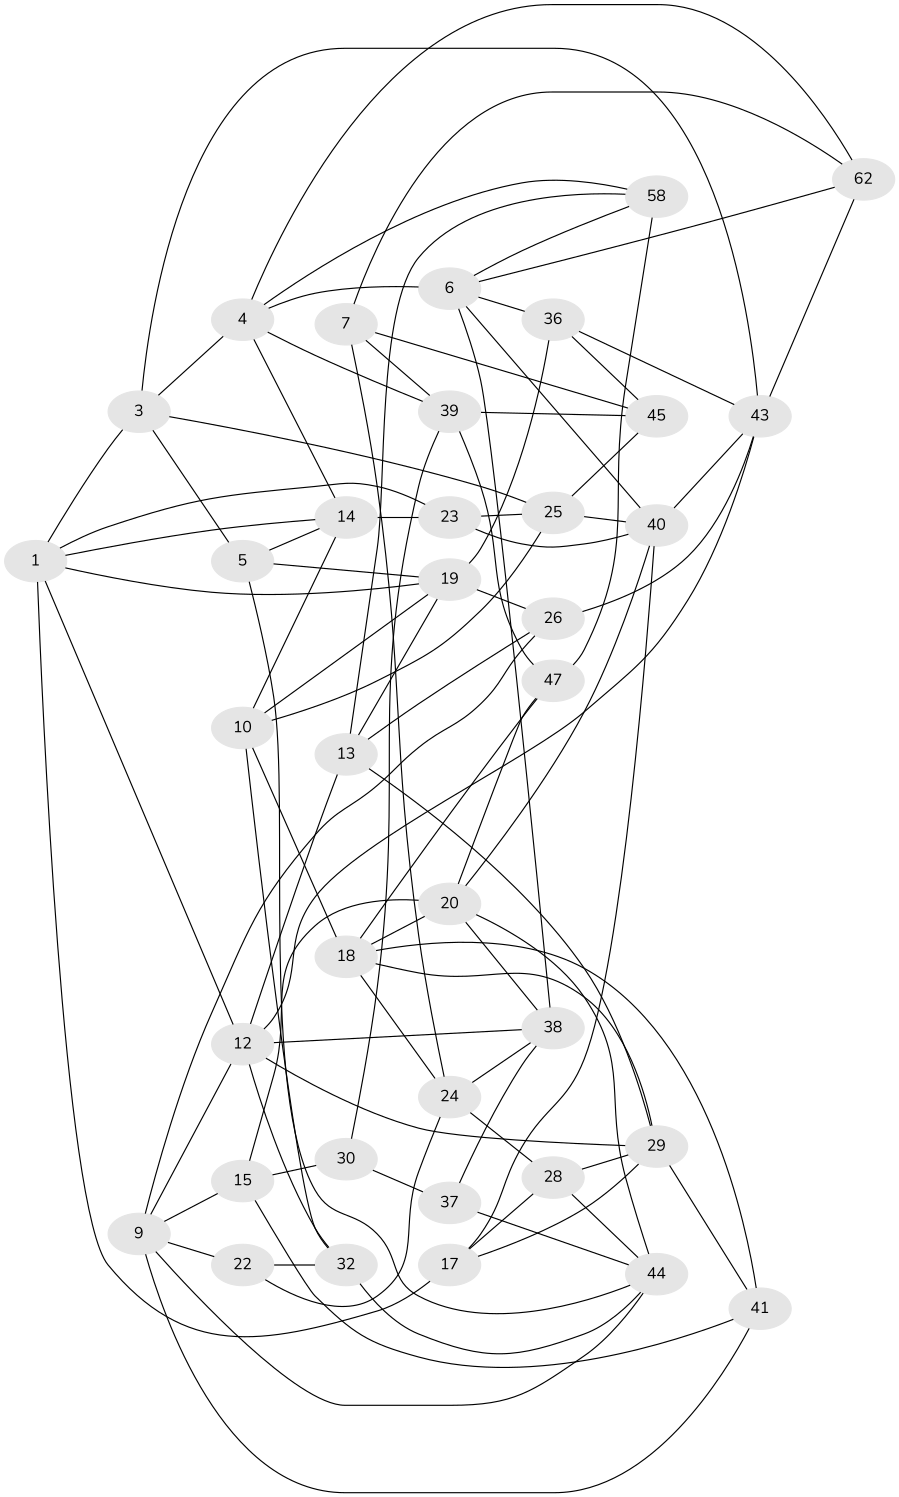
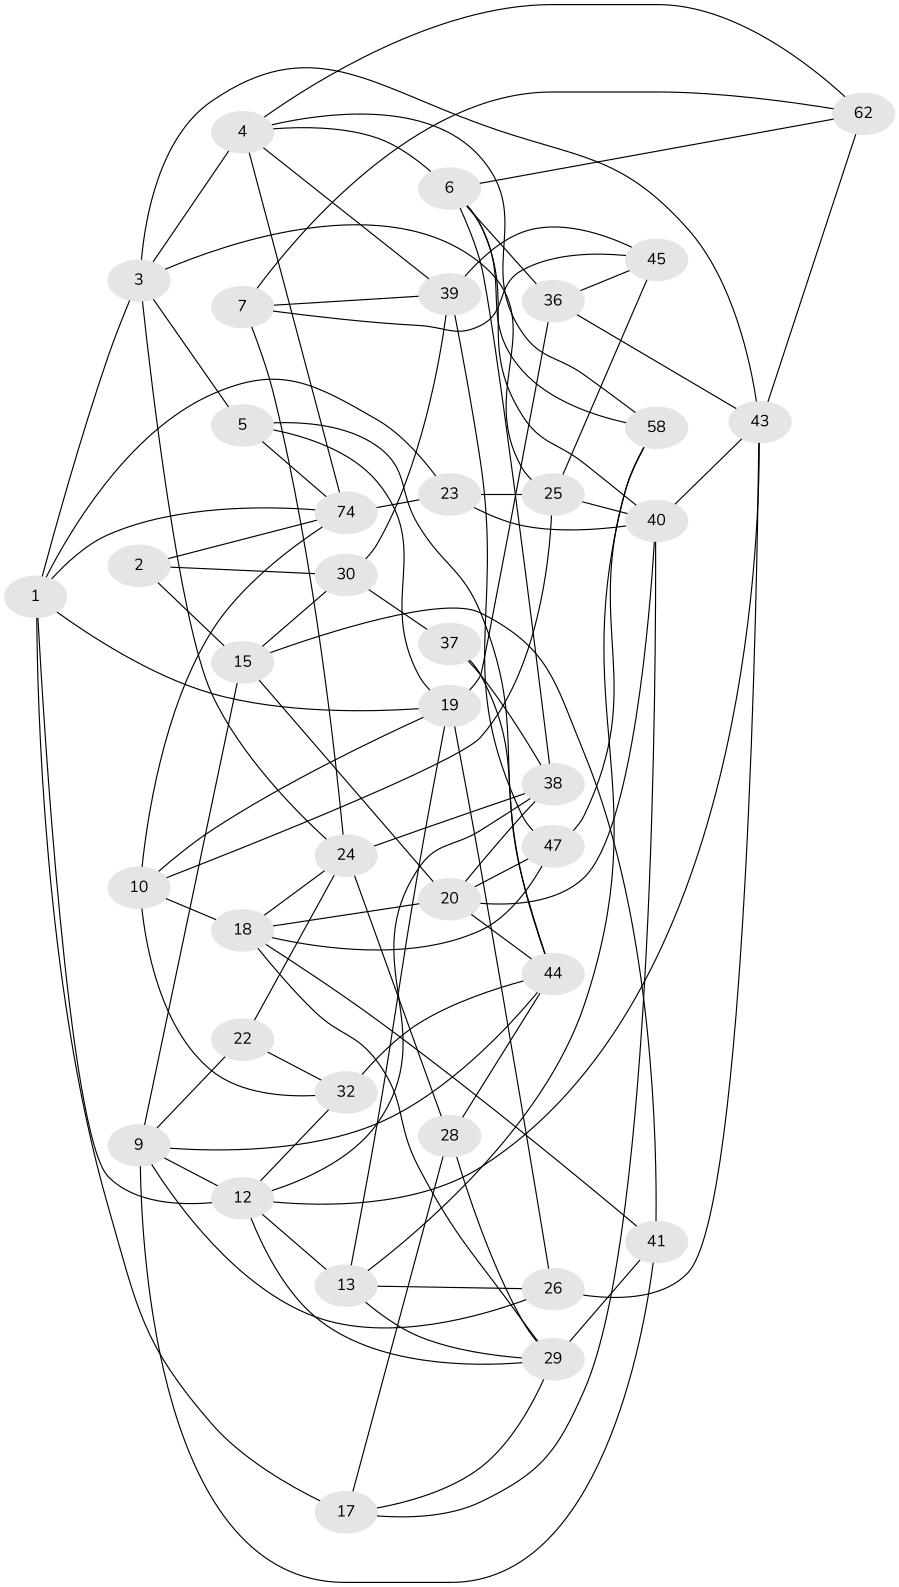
node "14": label "14" -> "74"
node "2": added
edge "3" -- "24": added
